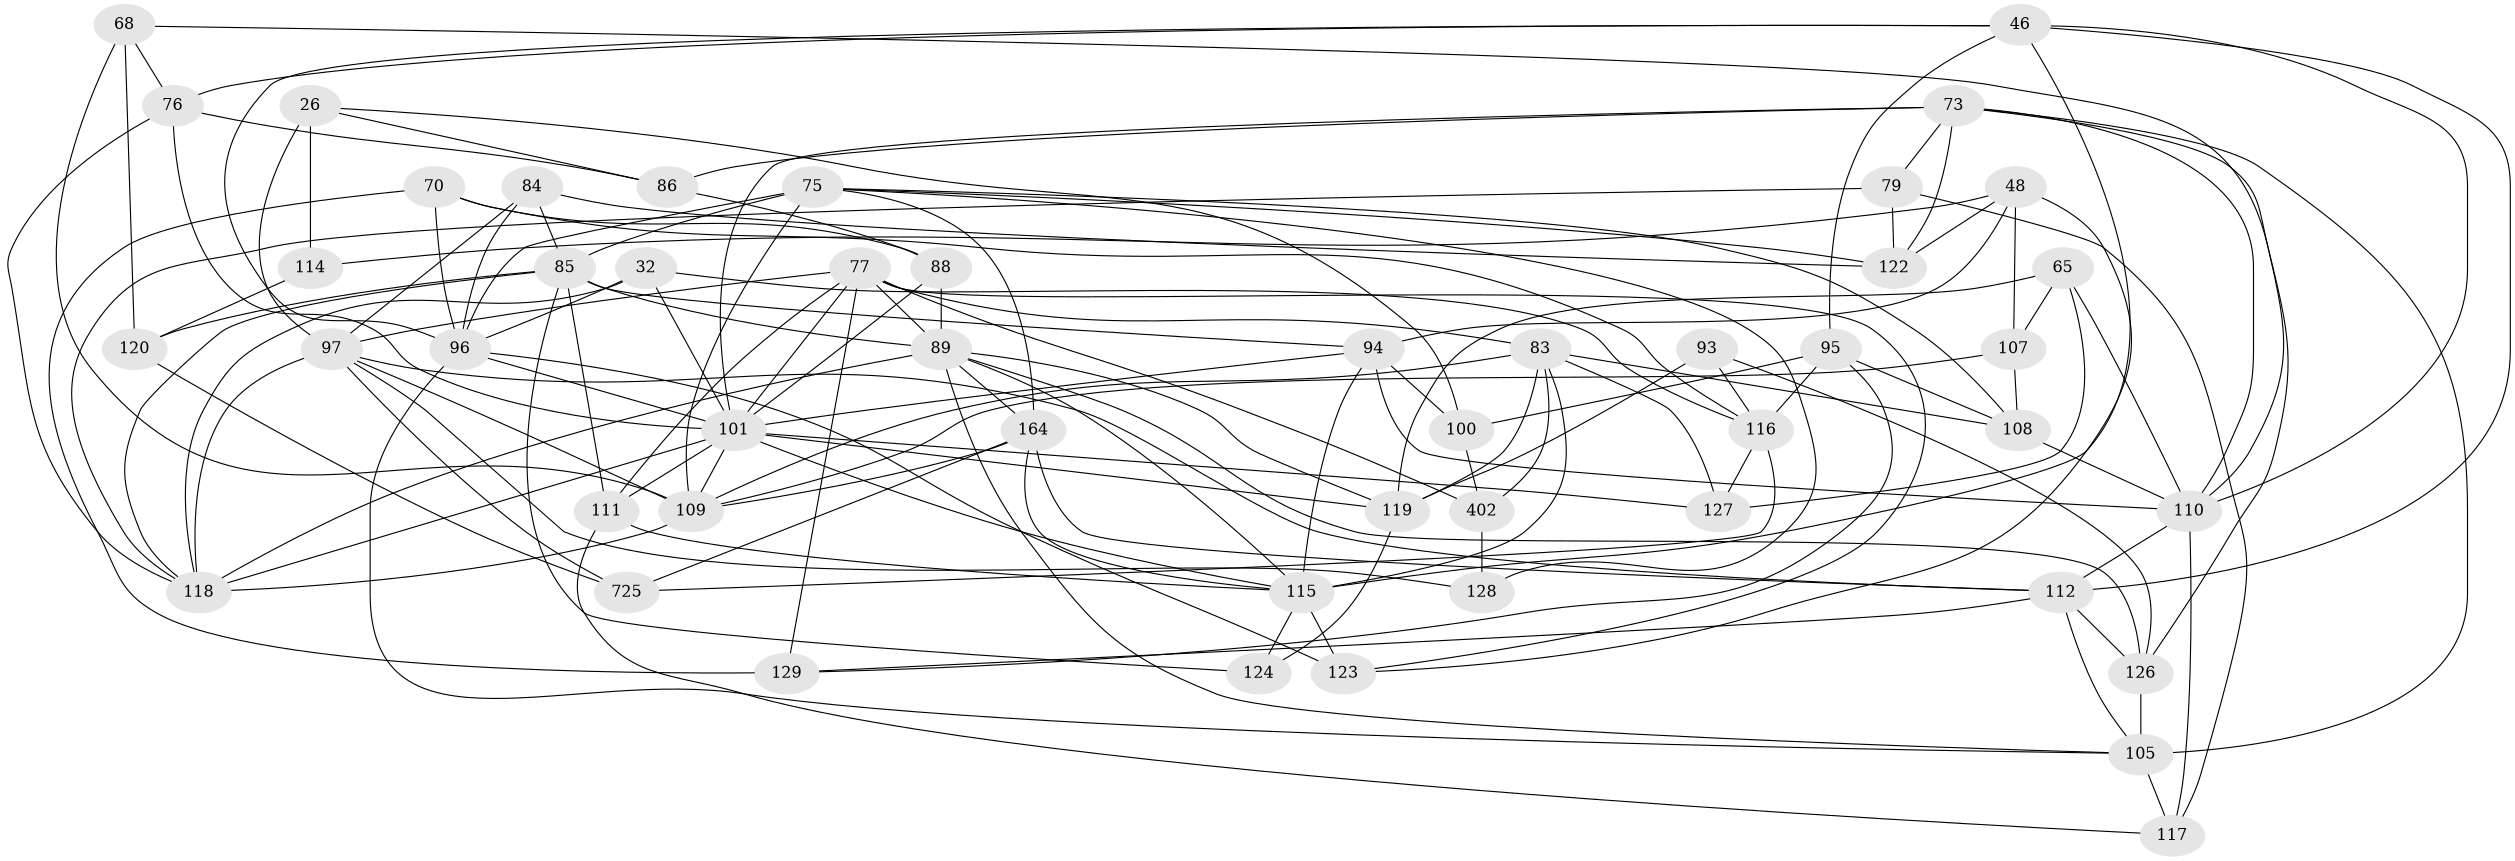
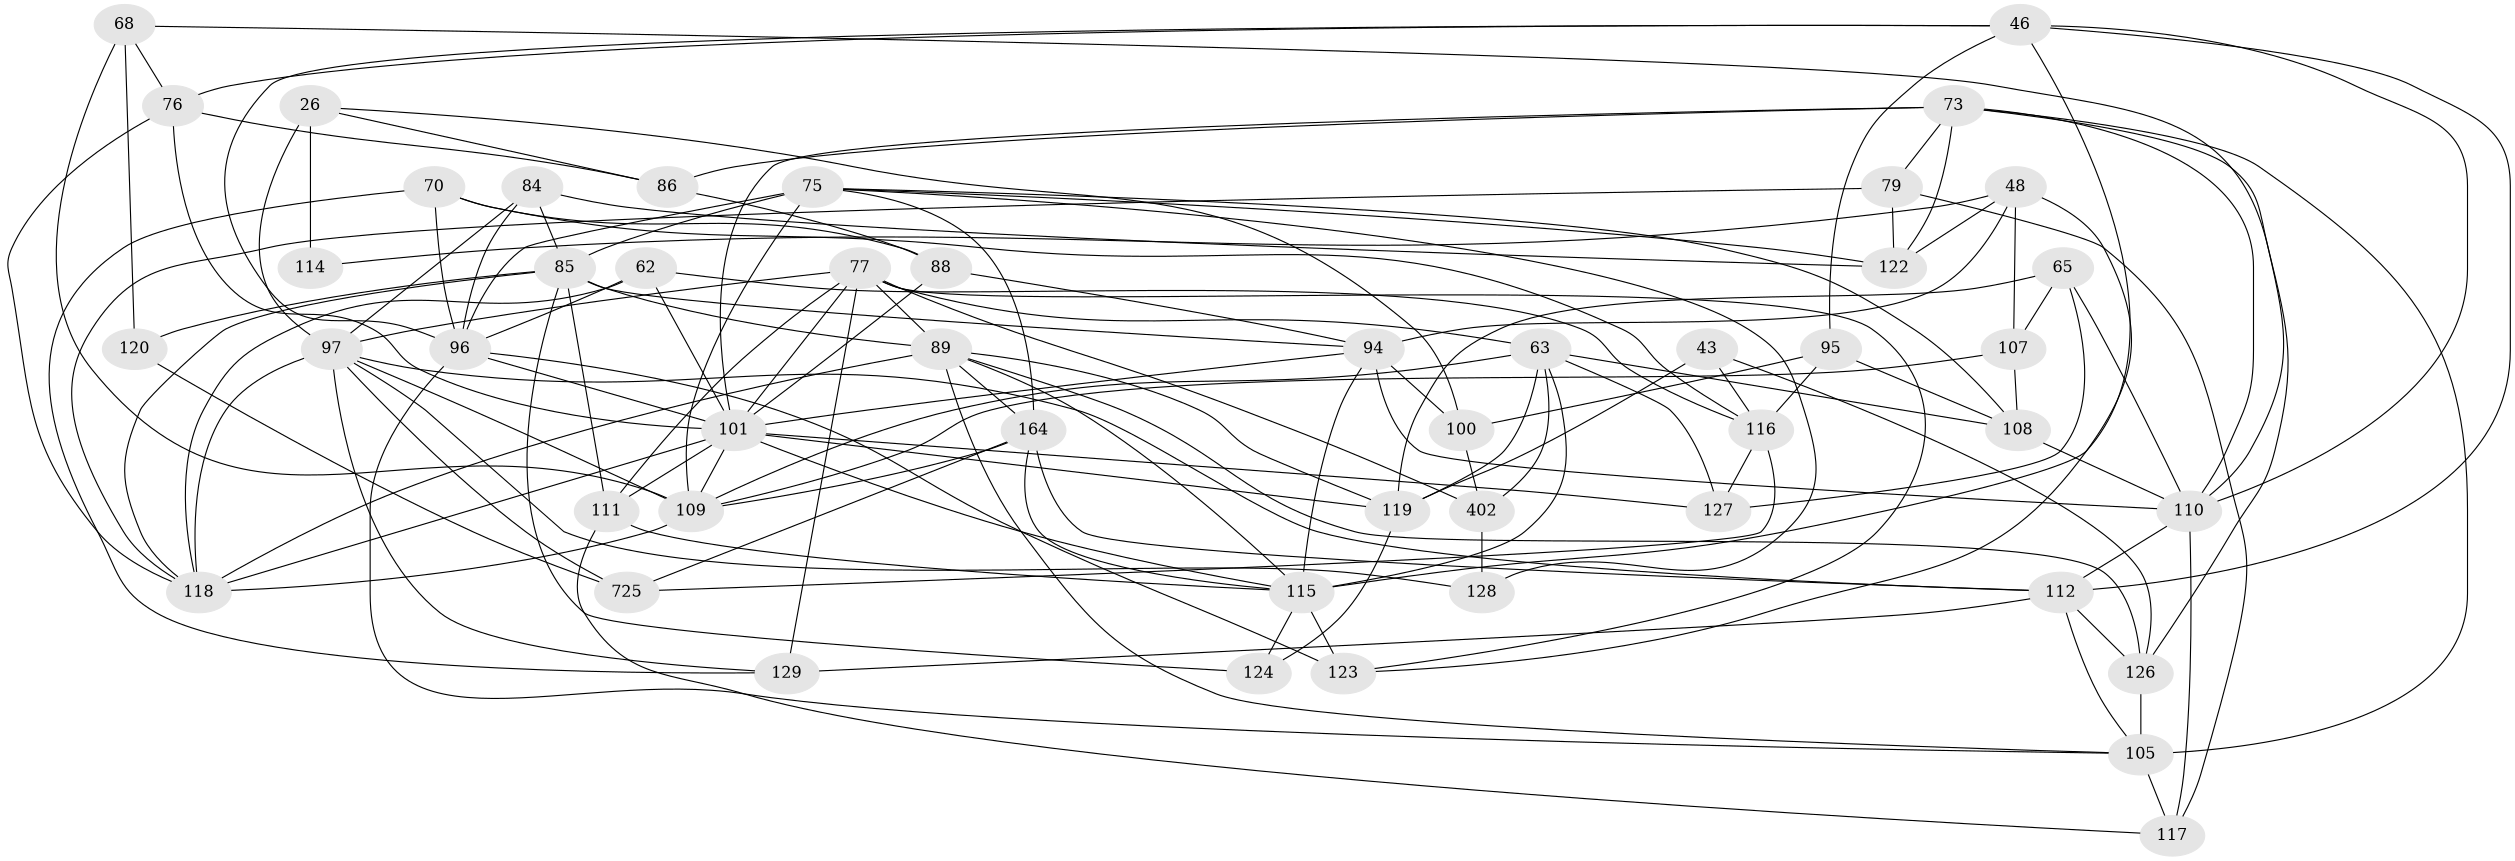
node "32": label "32" -> "62"
edge "114" -- "120": removed
edge "88" -- "89": now "88" -- "94"
node "83": label "83" -> "63"
node "93": label "93" -> "43"
edge "95" -- "129": now "97" -- "129"
